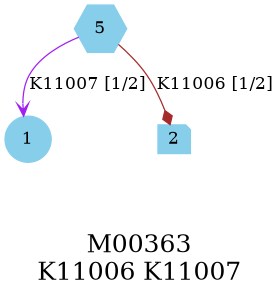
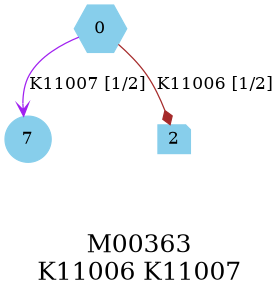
node "5": label "5" -> "0"
node "1": label "1" -> "7"
